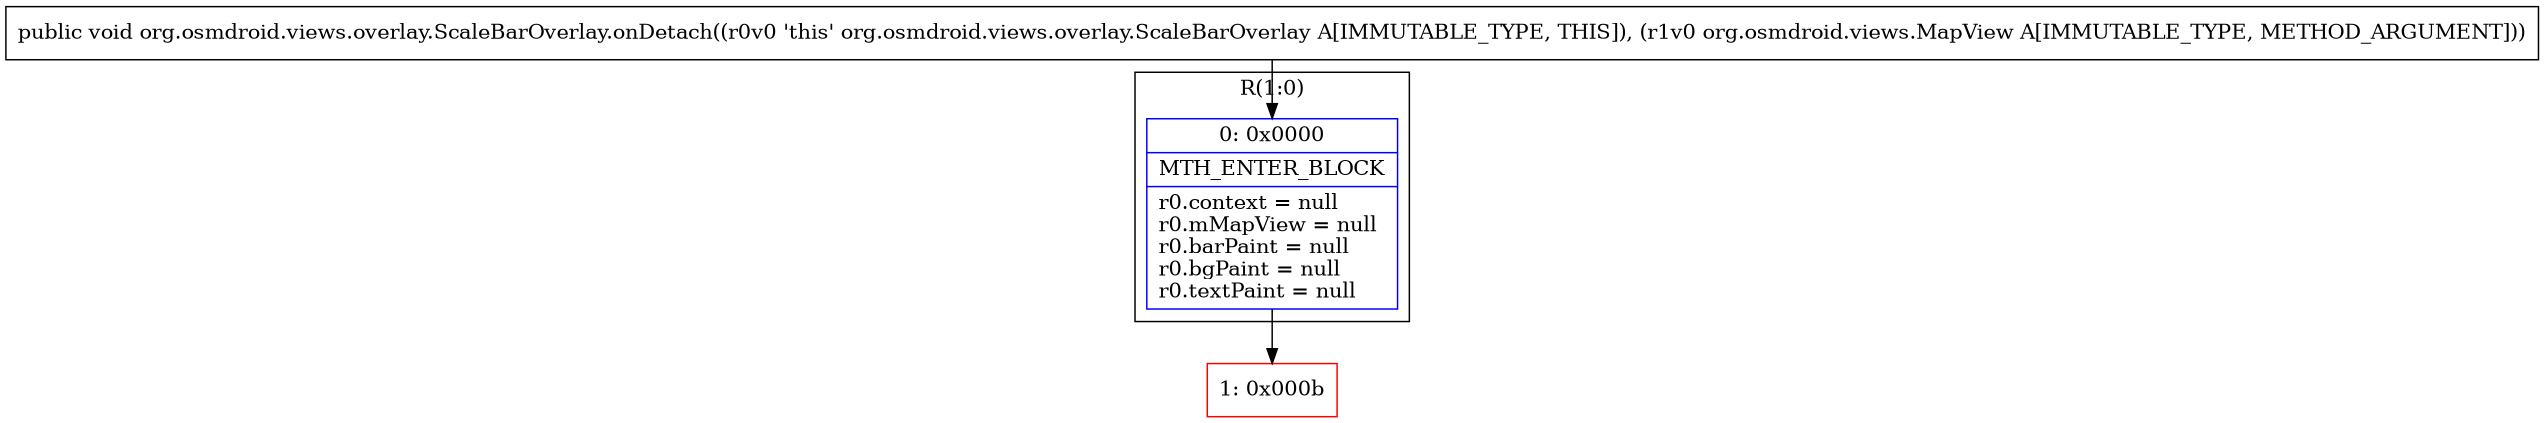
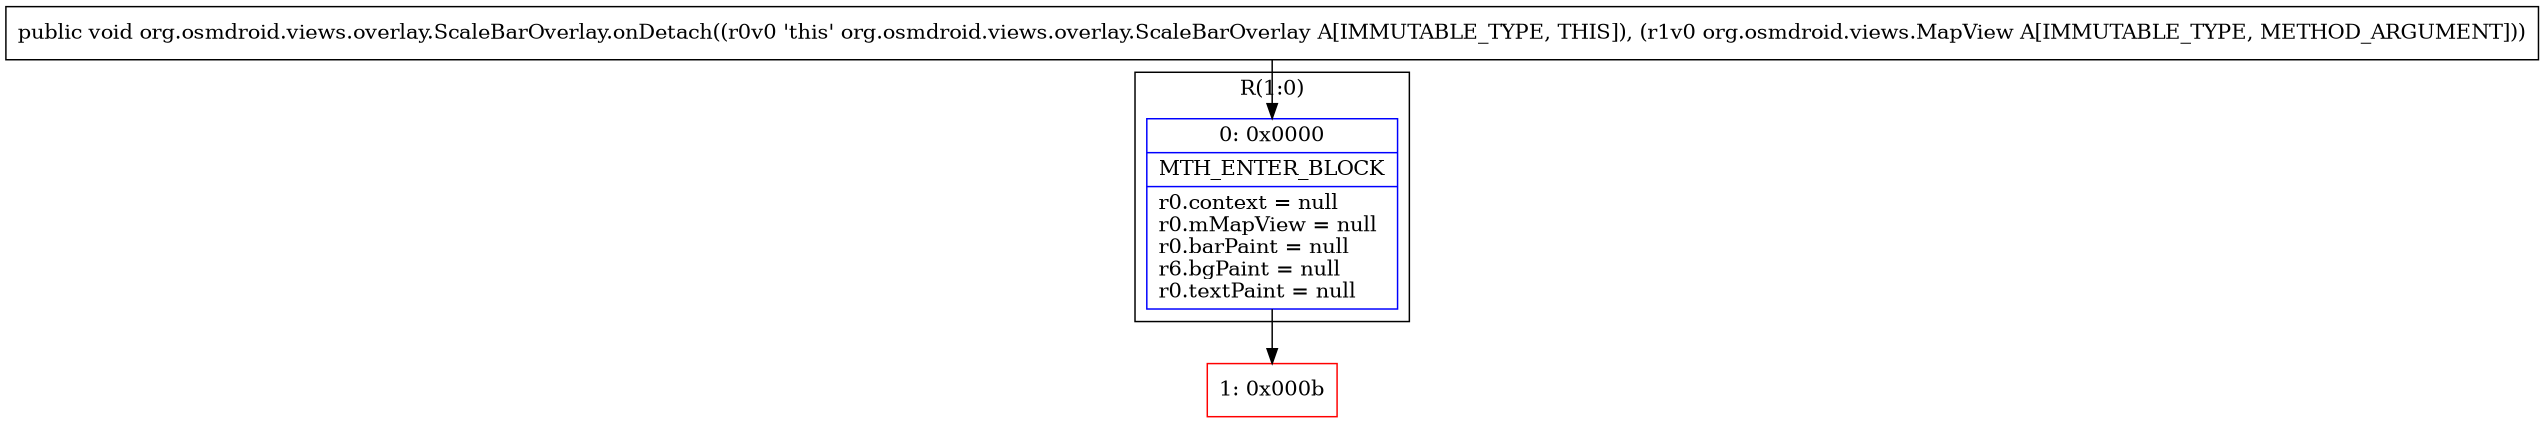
node "0: 0x0000": text "r0.bgPaint = null" -> "r6.bgPaint = null"
